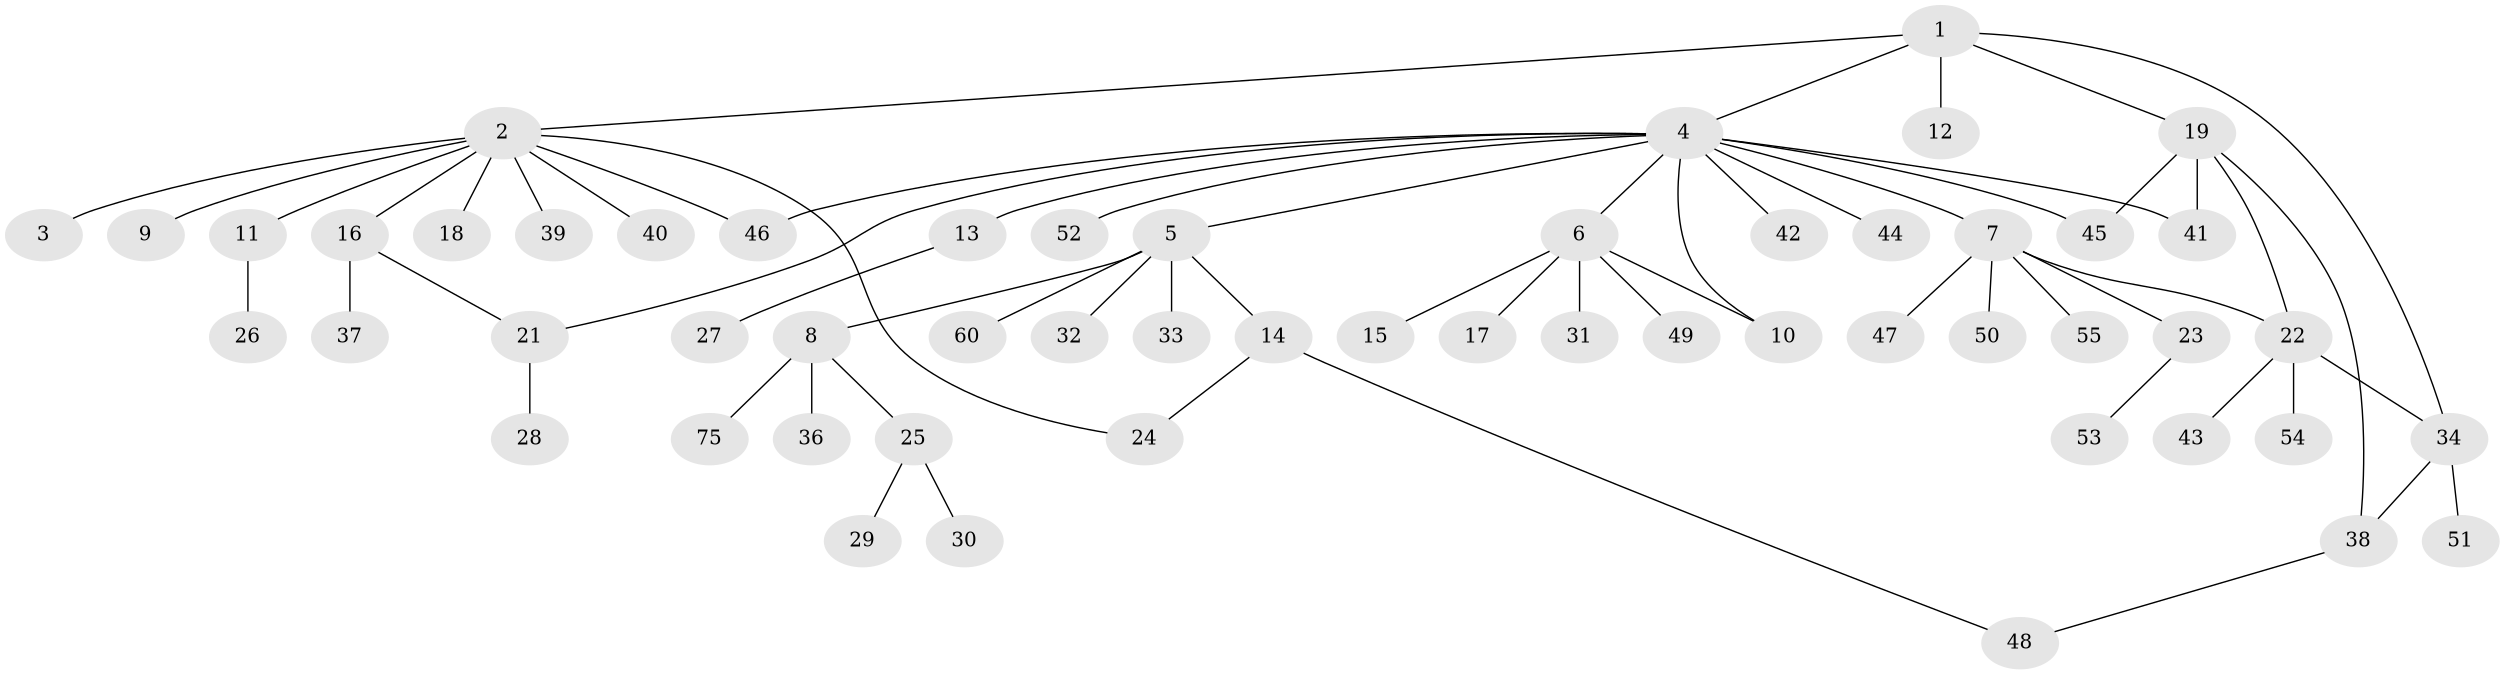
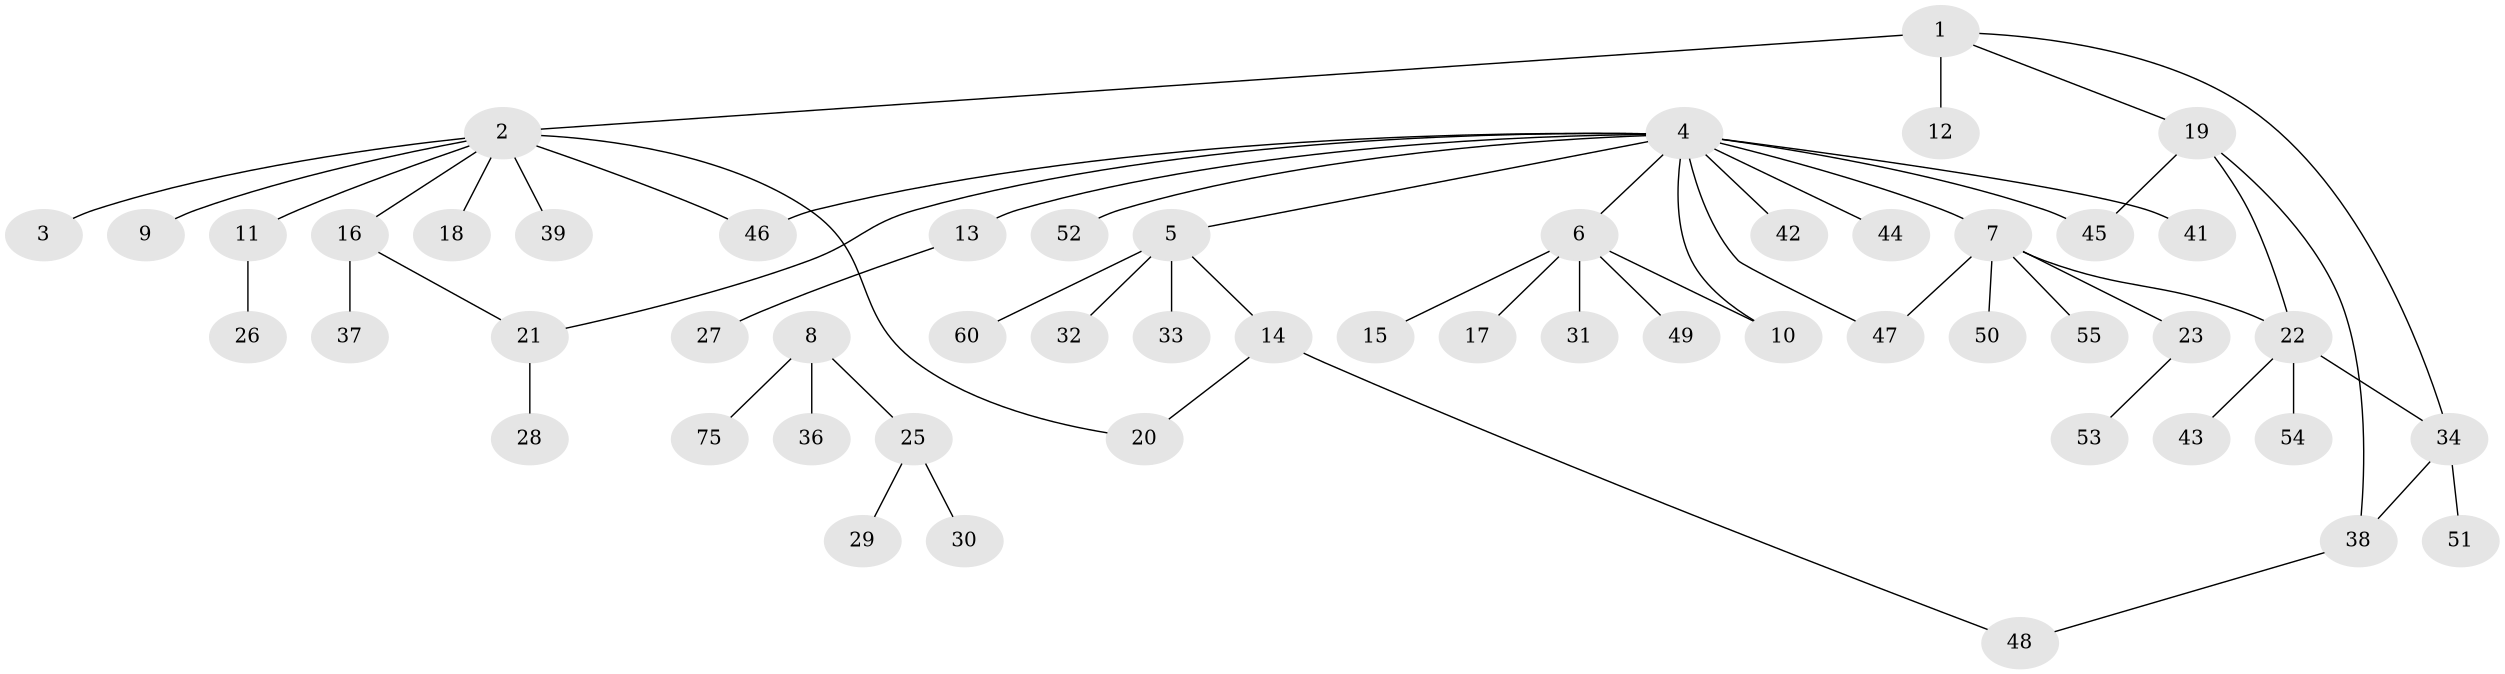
edge "1" -- "4": now "47" -- "4"
edge "19" -- "41": removed
node "40": removed
edge "5" -- "8": removed
node "24": label "24" -> "20"
